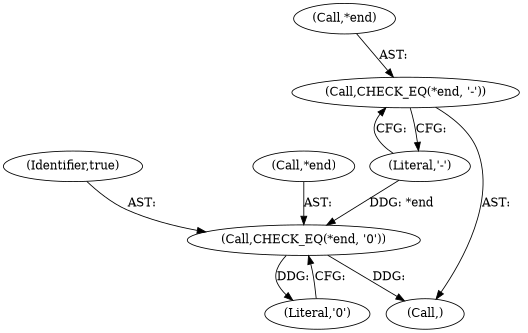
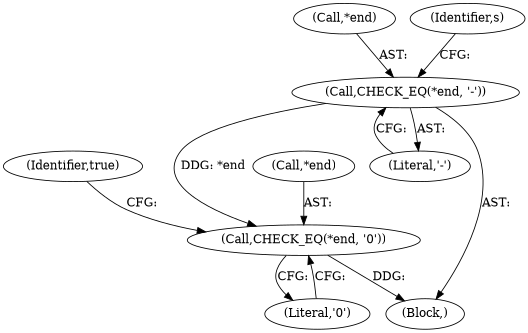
node "(Identifier,s)": added
edge "(Call,CHECK_EQ(*end, '-'))" -> "(Literal,'-')": label "CFG: " -> "AST: "
edge "(Literal,'-')" -> "(Call,CHECK_EQ(*end, '0'))": now "(Call,CHECK_EQ(*end, '-'))" -> "(Call,CHECK_EQ(*end, '0'))"
edge "(Identifier,true)" -> "(Call,CHECK_EQ(*end, '0'))": label "AST: " -> "CFG: "
edge "(Call,CHECK_EQ(*end, '0'))" -> "(Literal,'0')": label "DDG: " -> "CFG: "
node "(Call,)": label "(Call,)" -> "(Block,)"
